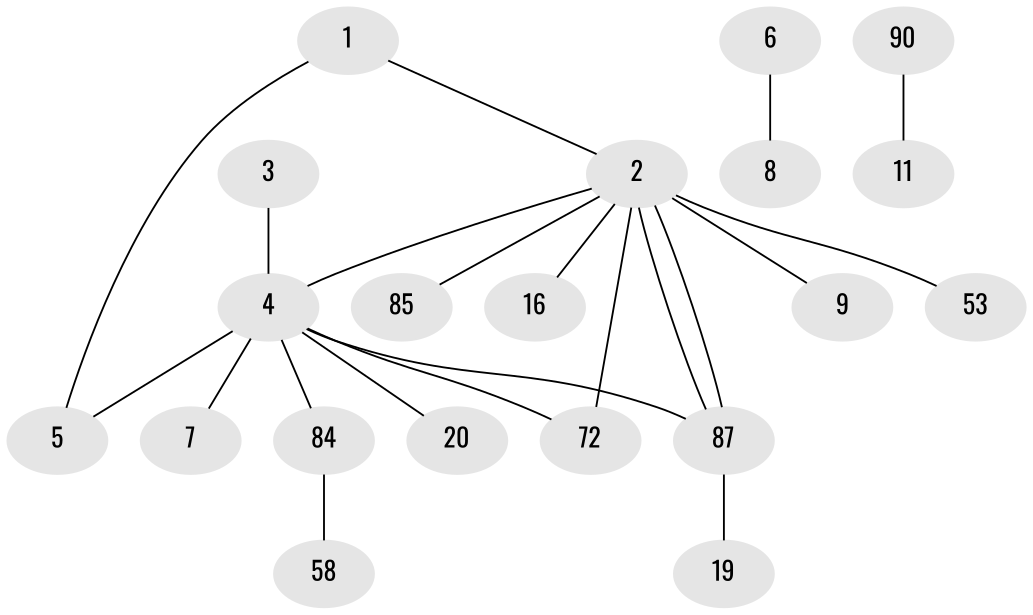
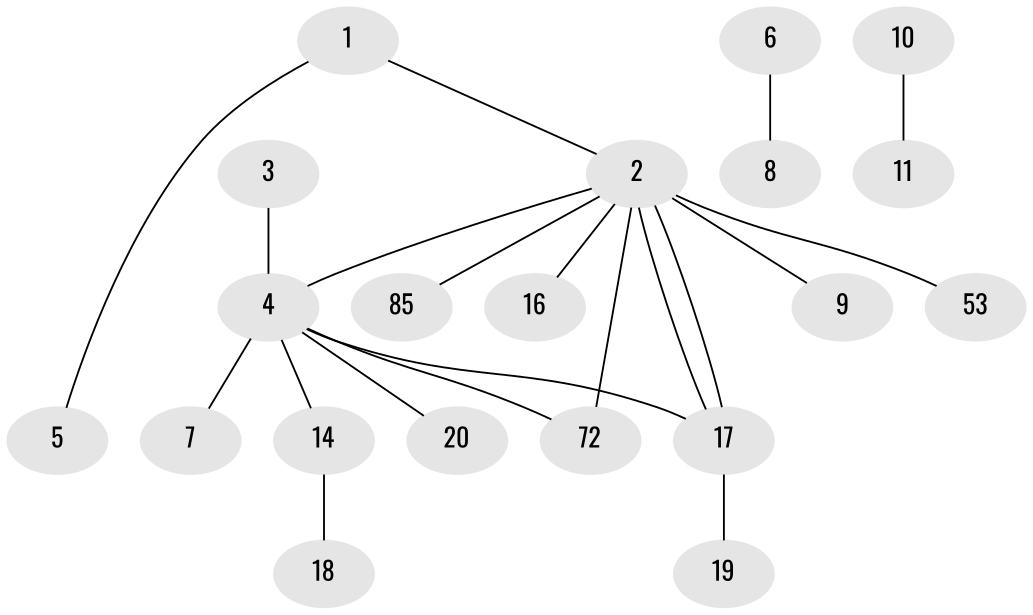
node "90": label "90" -> "10"
edge "4" -- "5": removed
node "84": label "84" -> "14"
node "87": label "87" -> "17"
node "58": label "58" -> "18"
